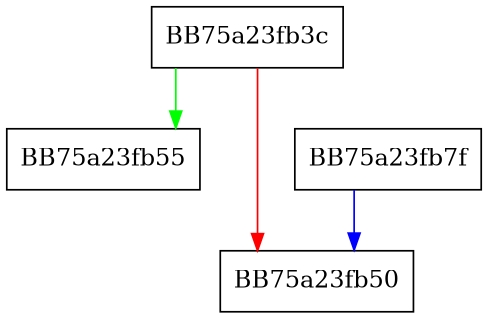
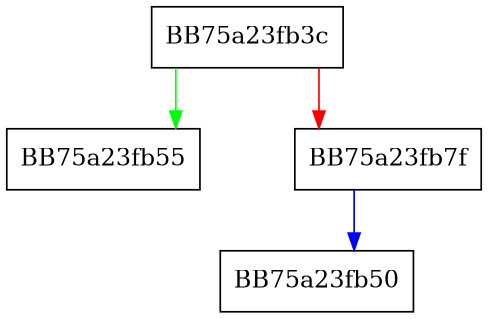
edge "BB75a23fb3c" -> "BB75a23fb50": now "BB75a23fb3c" -> "BB75a23fb7f"
